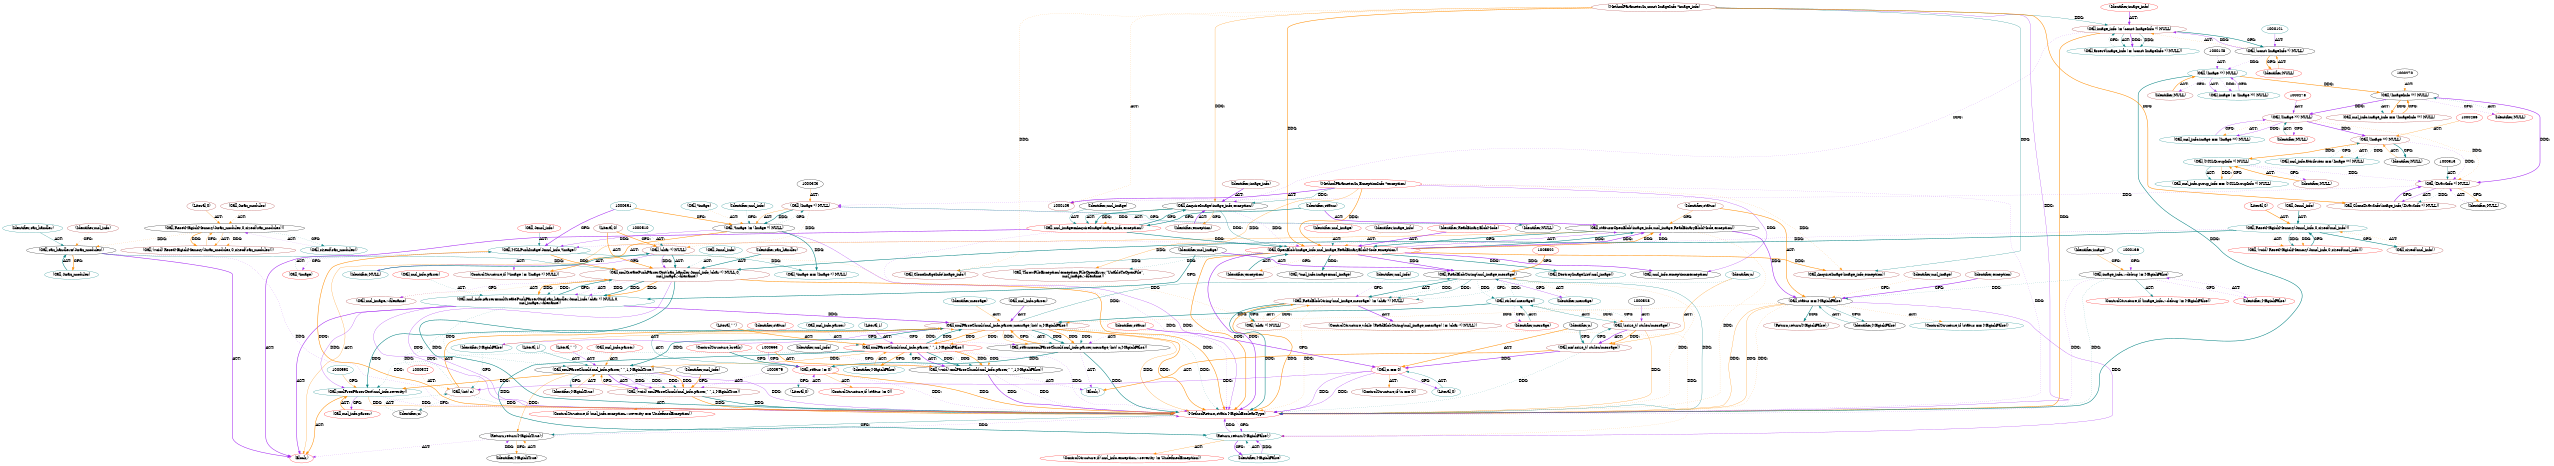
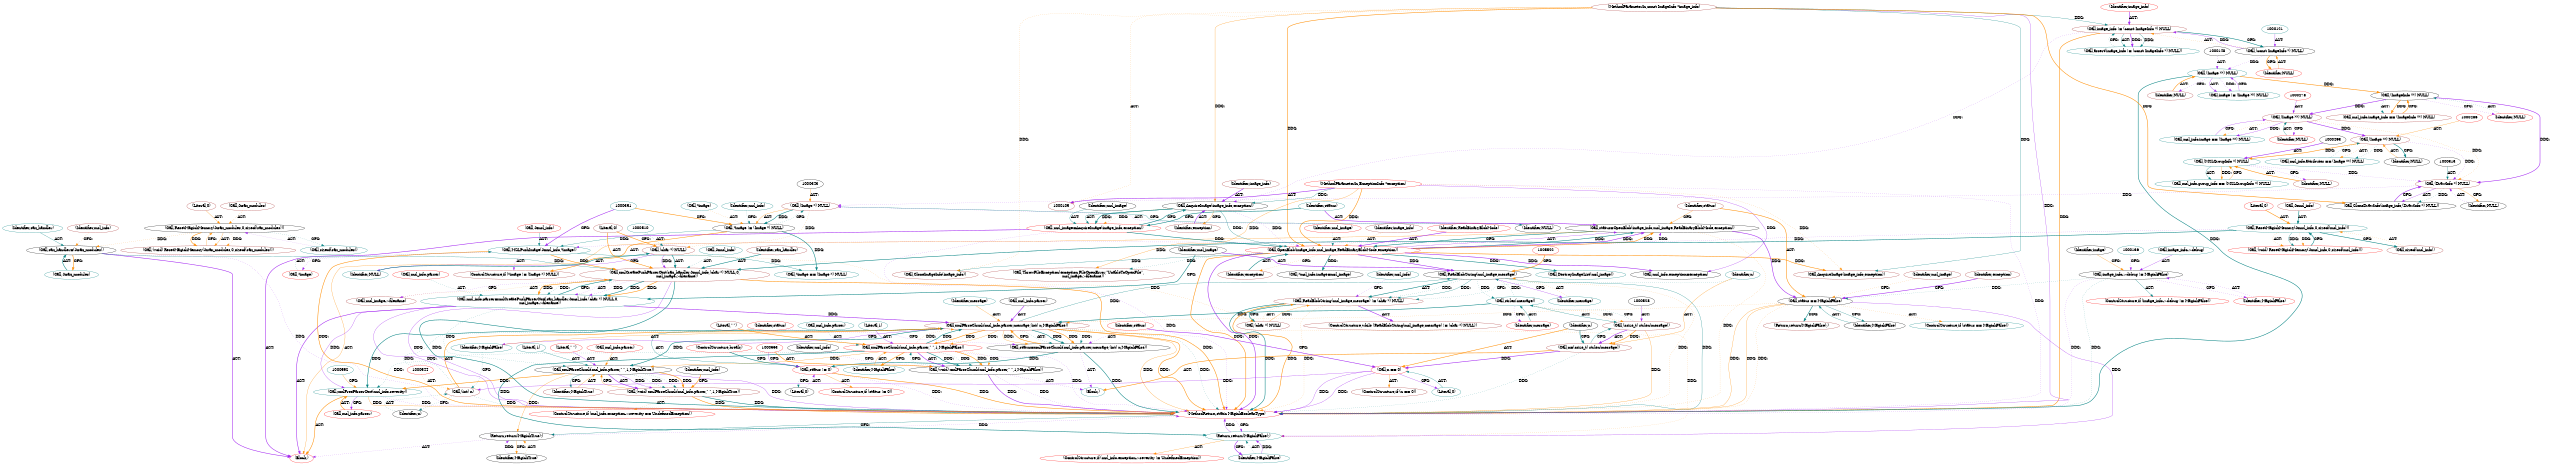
node "1000270": removed
node "1000293": added
node "(Call,CloneDrawInfo(image_info,(DrawInfo *) NULL))": color brown -> black
edge "(Call,*image != (Image *) NULL)" -> "(Call,MSLPushImage(&msl_info,*image))": color purple -> teal
node "(Call,image_info->debug)": added
edge "(Call,*image != (Image *) NULL)" -> "(MethodReturn,static MagickBooleanType)": removed, label "DDG:"
node "1000579": removed
